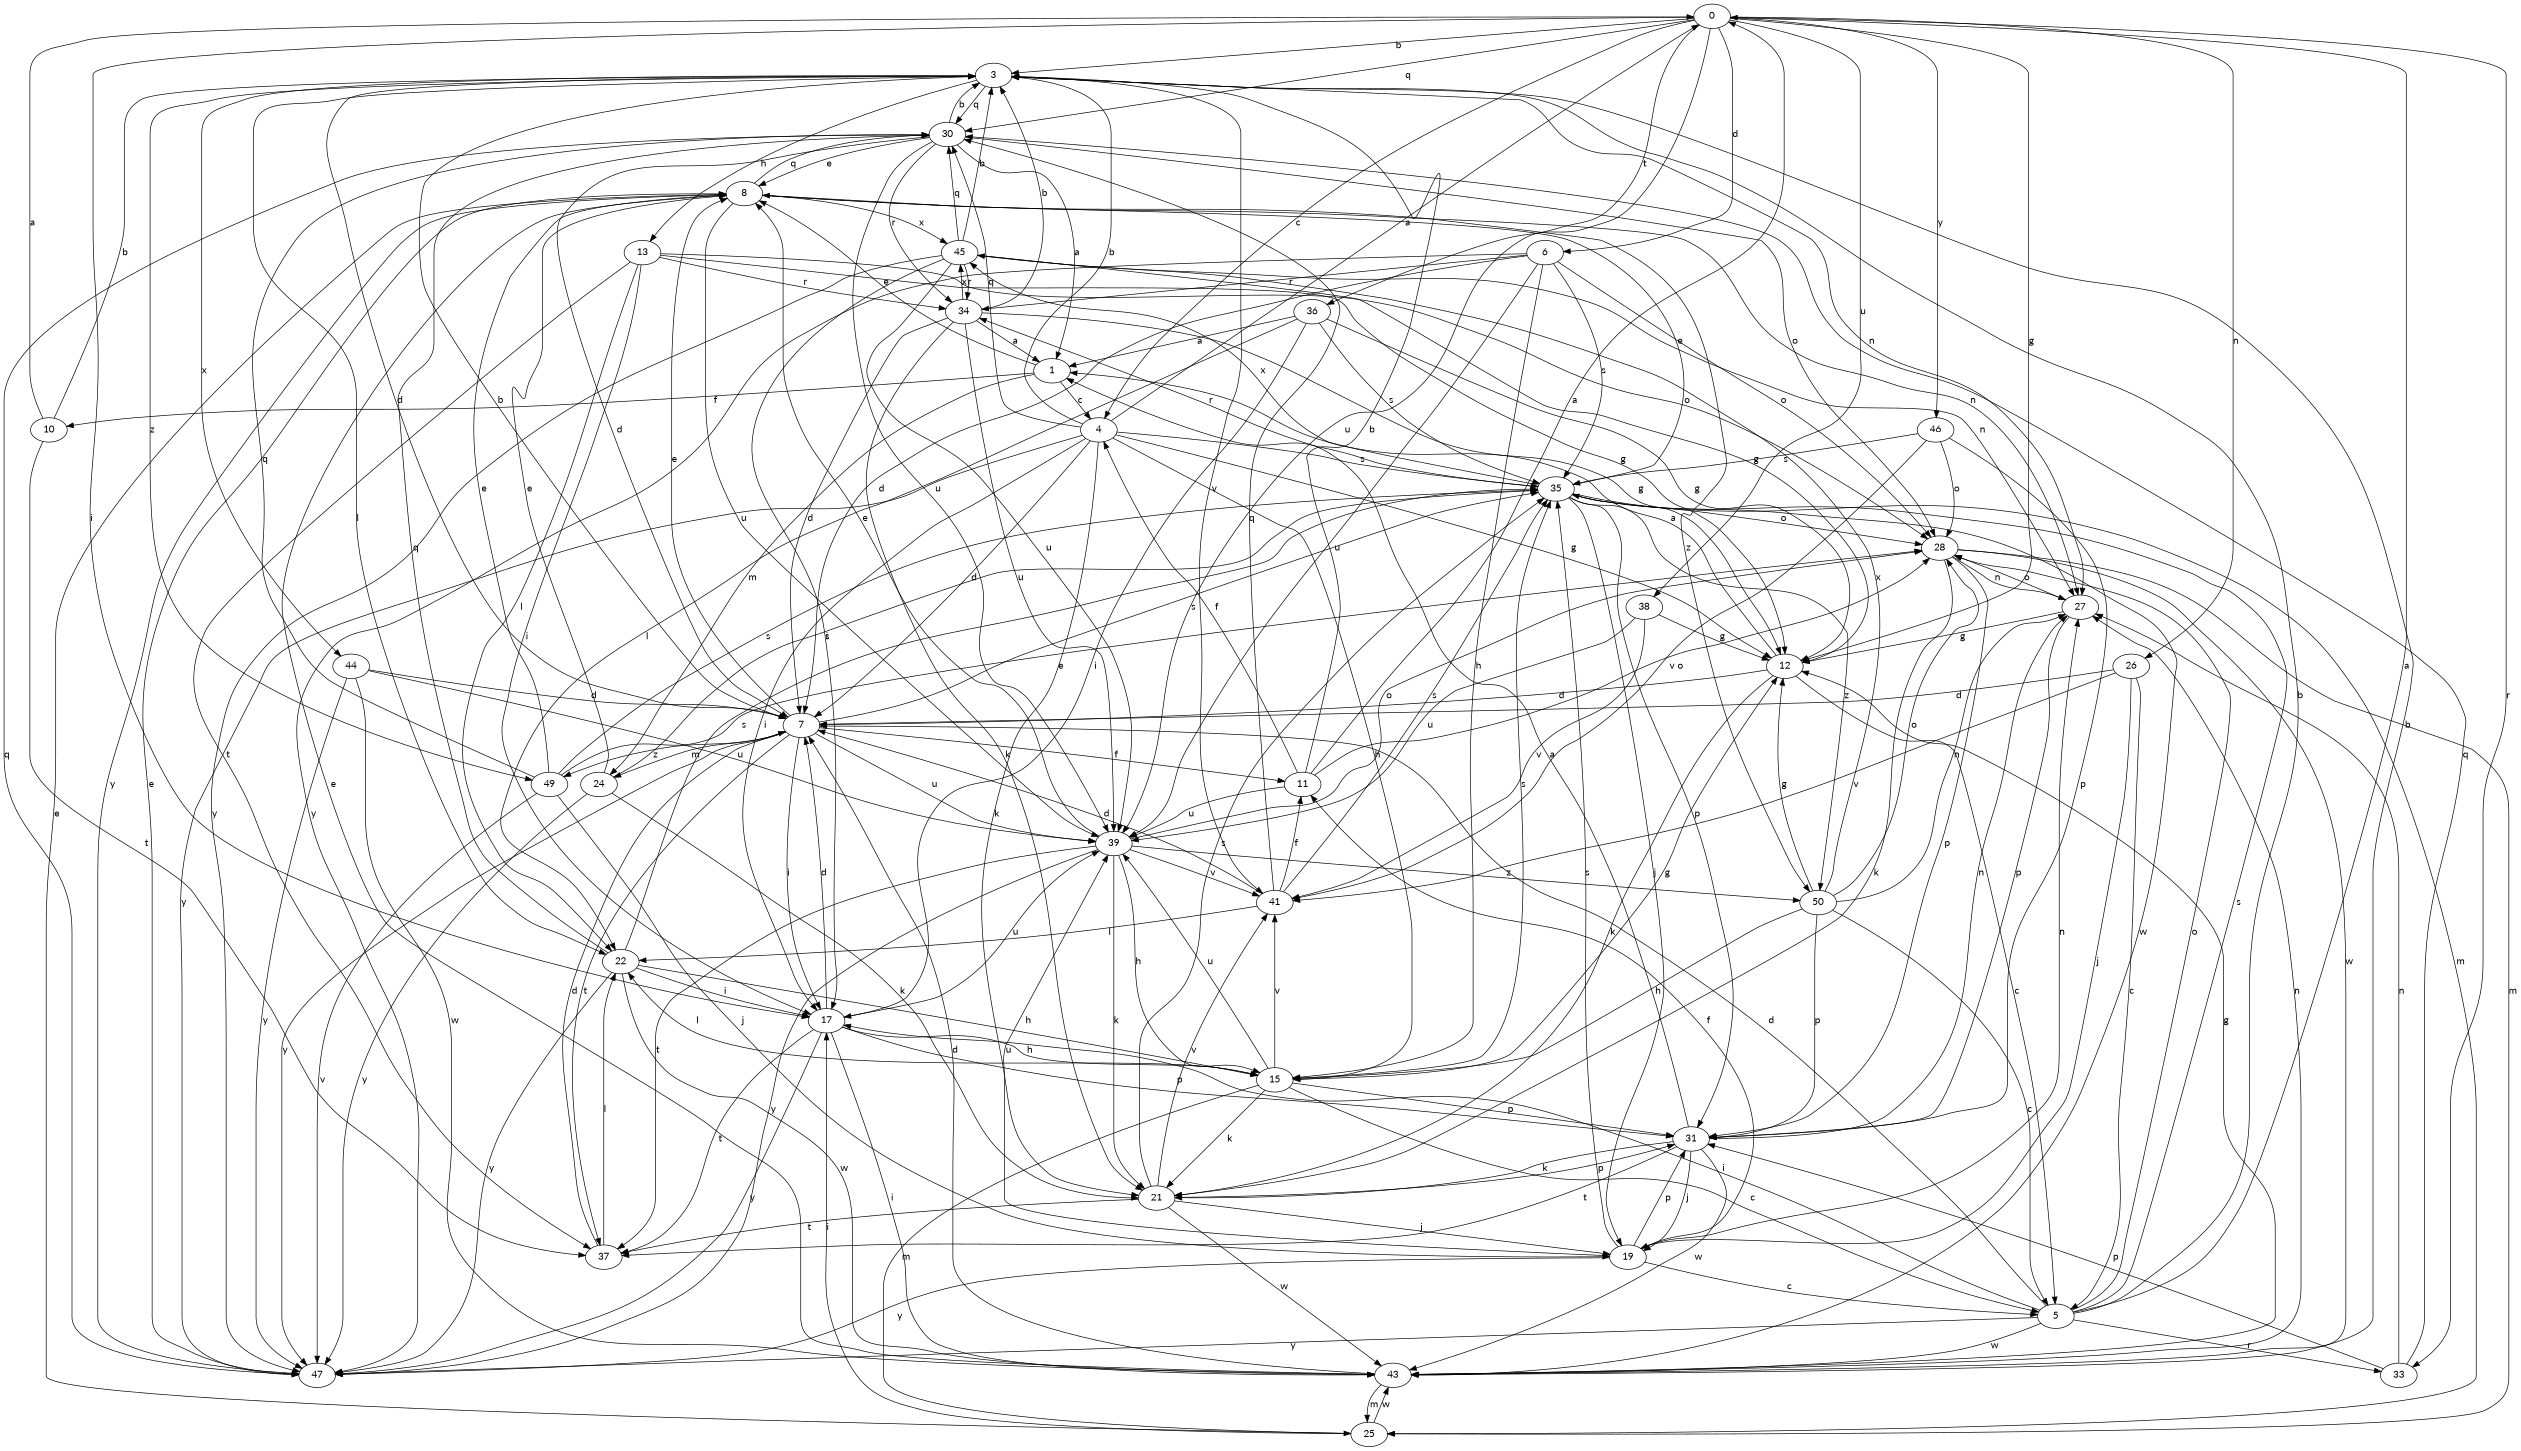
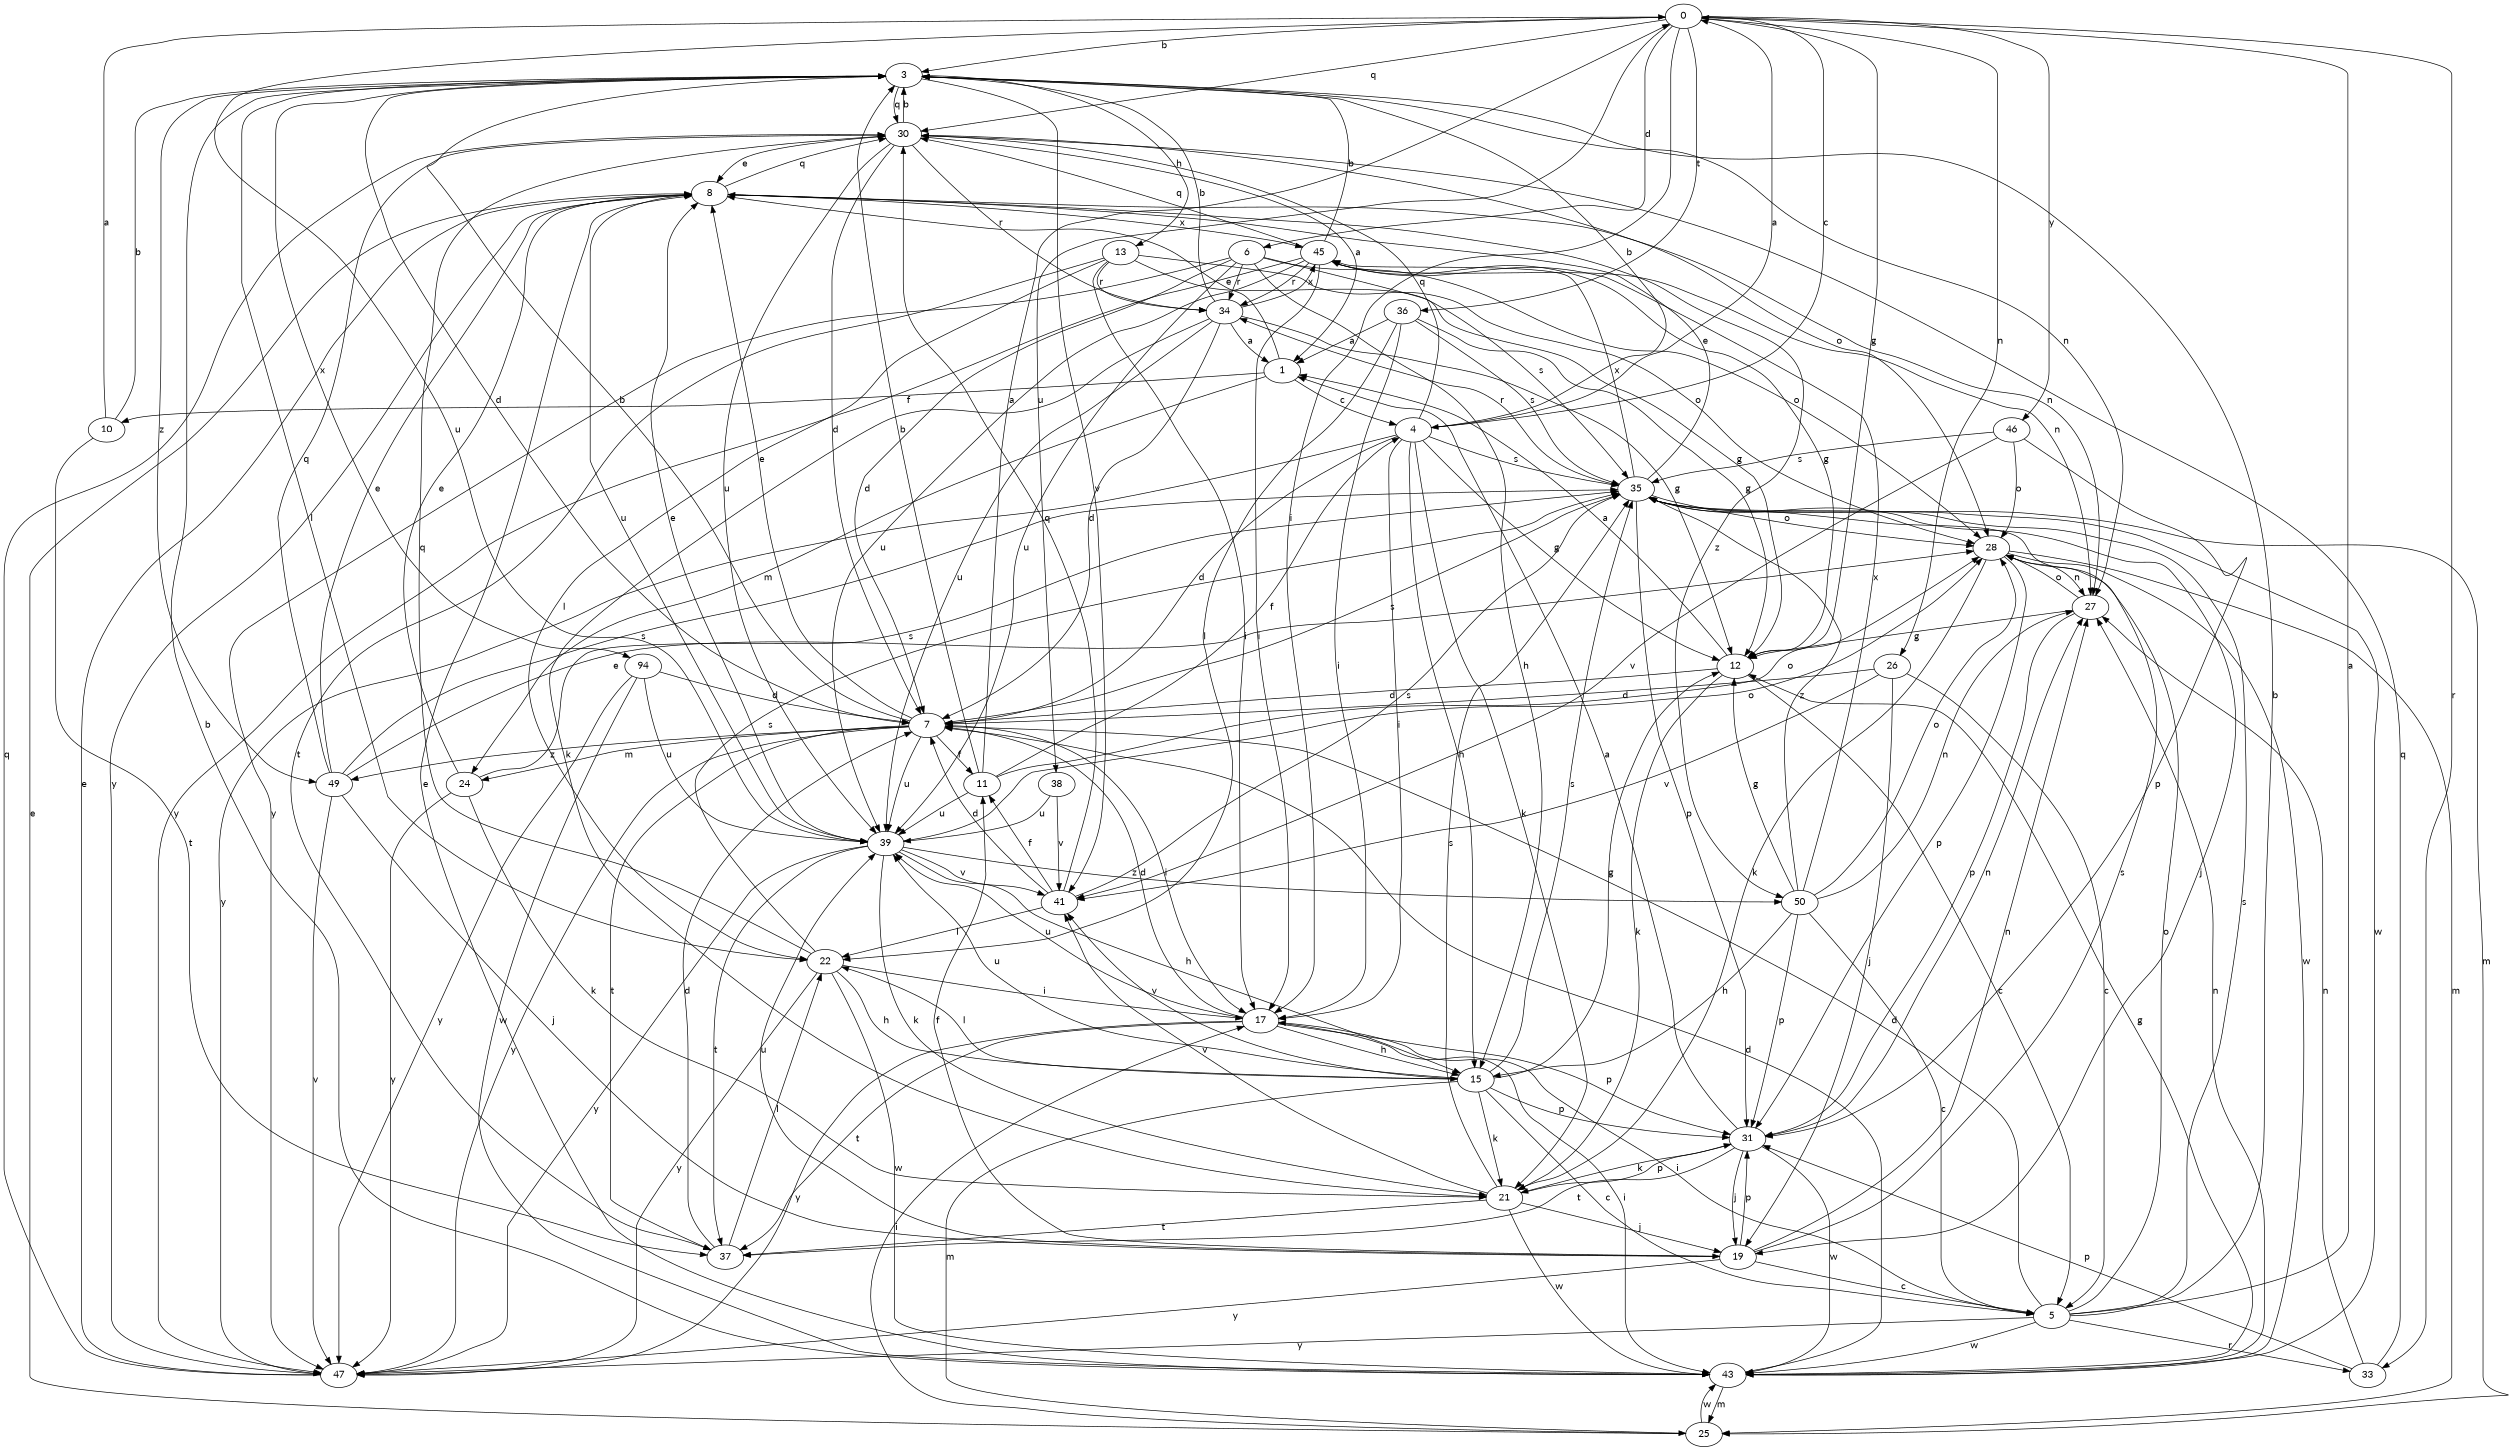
edge "35" -> "50": reversed
edge "38" -> "12": removed, label "g"
node "44": label "44" -> "94"
